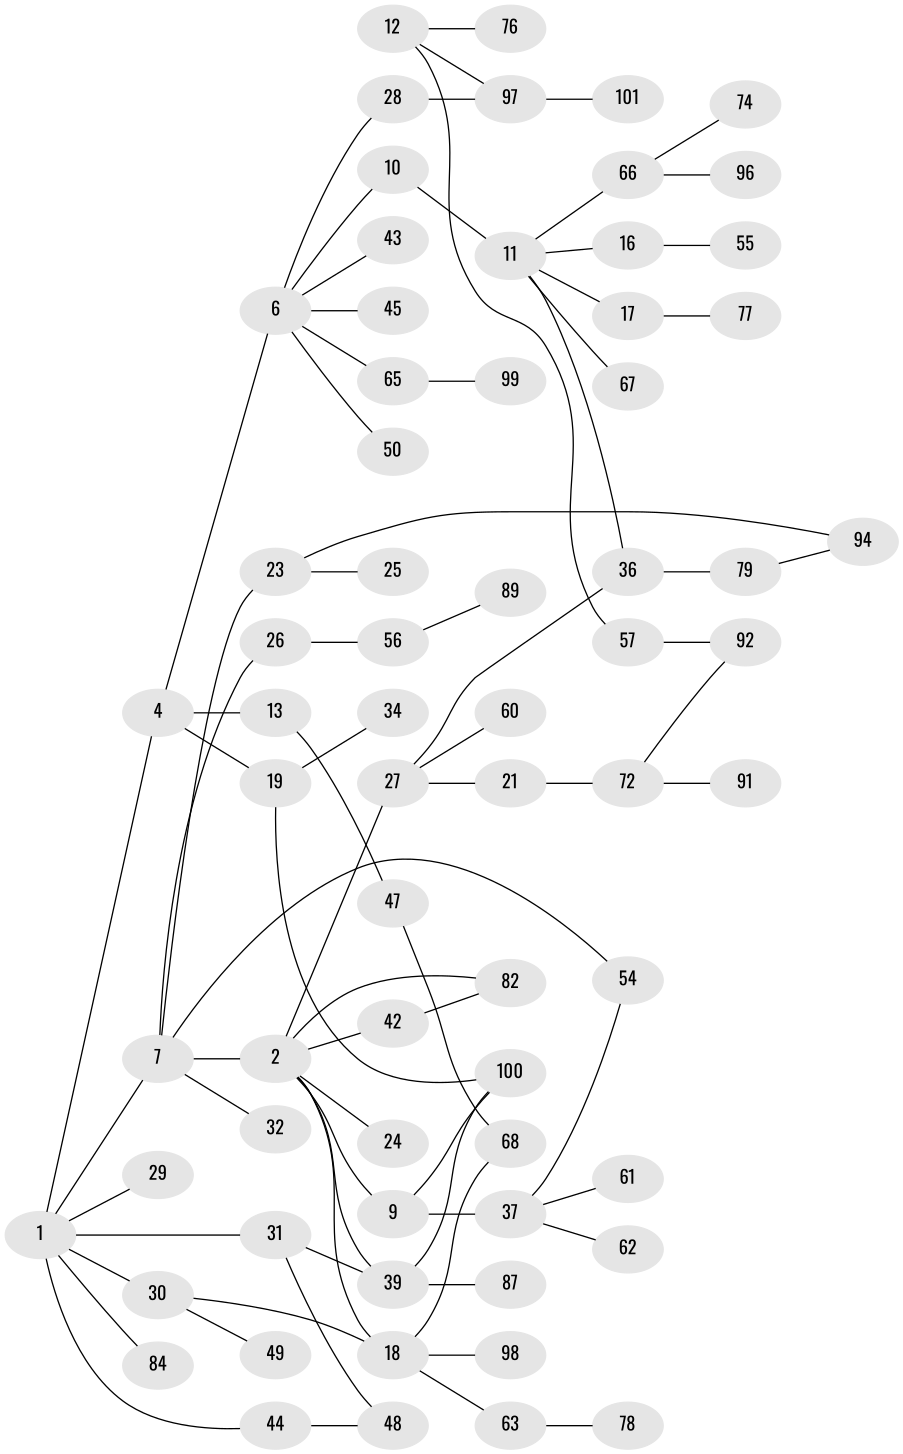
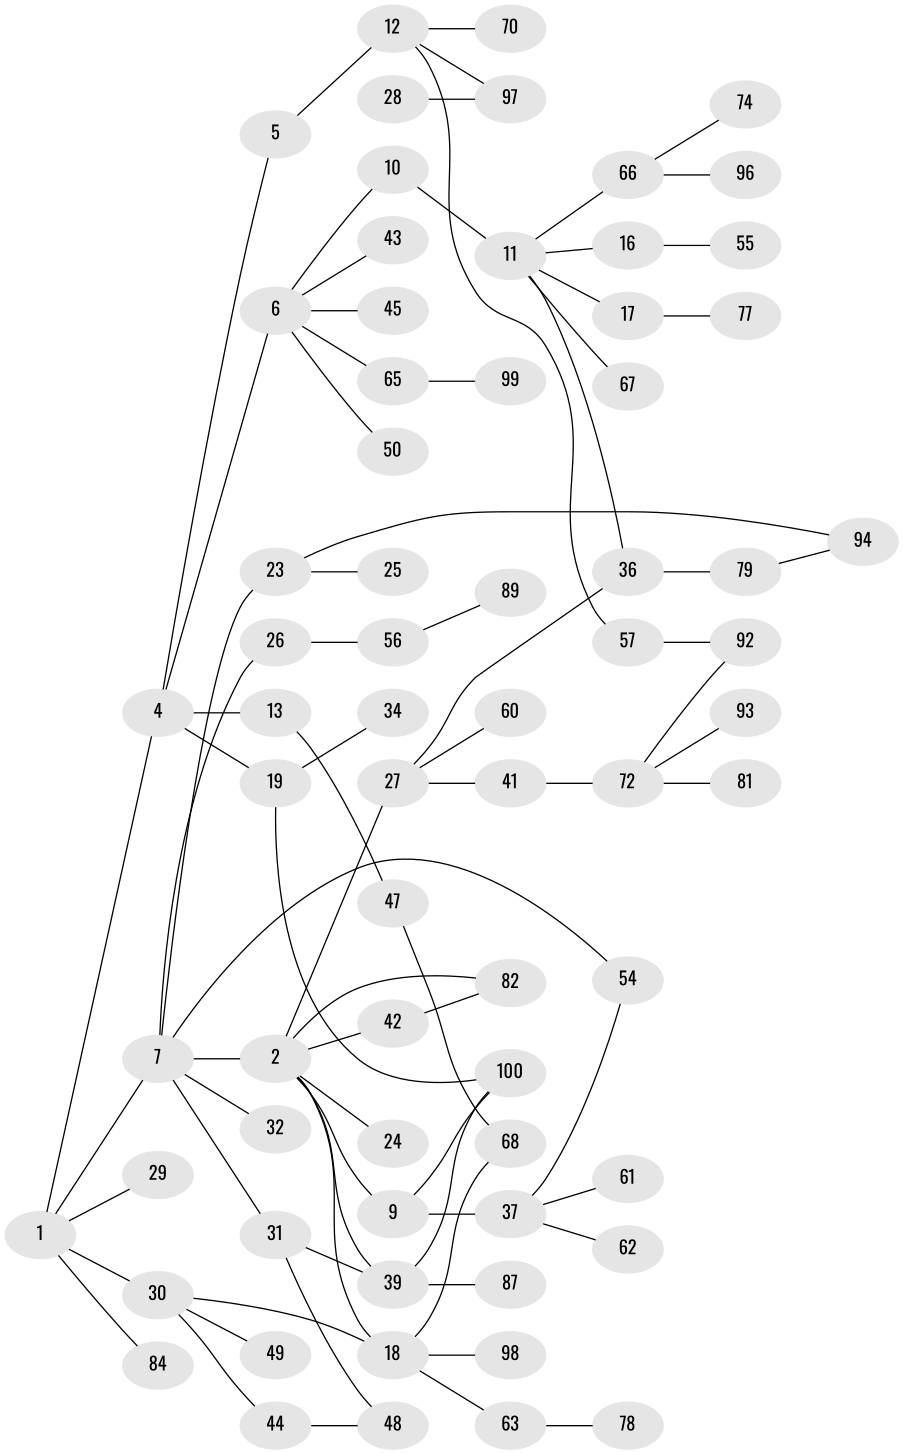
node "76": label "76" -> "70"
node "101": removed
node "5": added
edge "28" -- "6": removed
node "93": added
node "21": label "21" -> "41"
node "91": label "91" -> "81"
edge "1" -- "31": now "7" -- "31"
edge "1" -- "44": now "30" -- "44"
